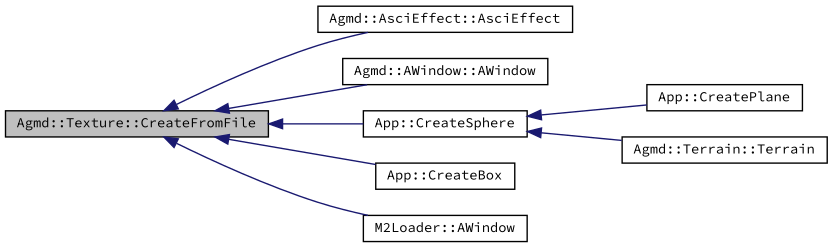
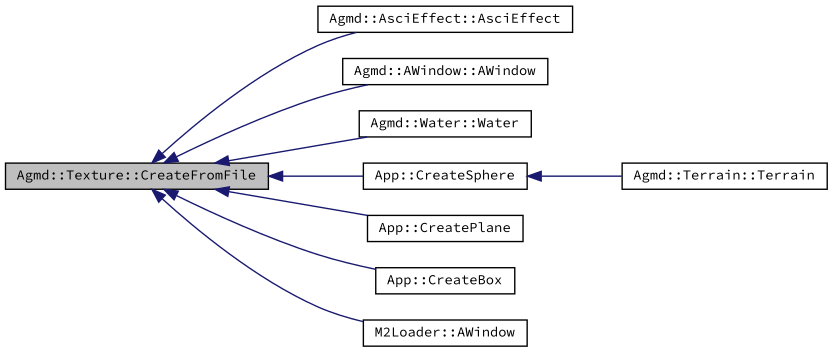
edge "App::CreatePlane" -> "App::CreateSphere": now "App::CreatePlane" -> "Agmd::Texture::CreateFromFile"
node "Agmd::Water::Water": added
